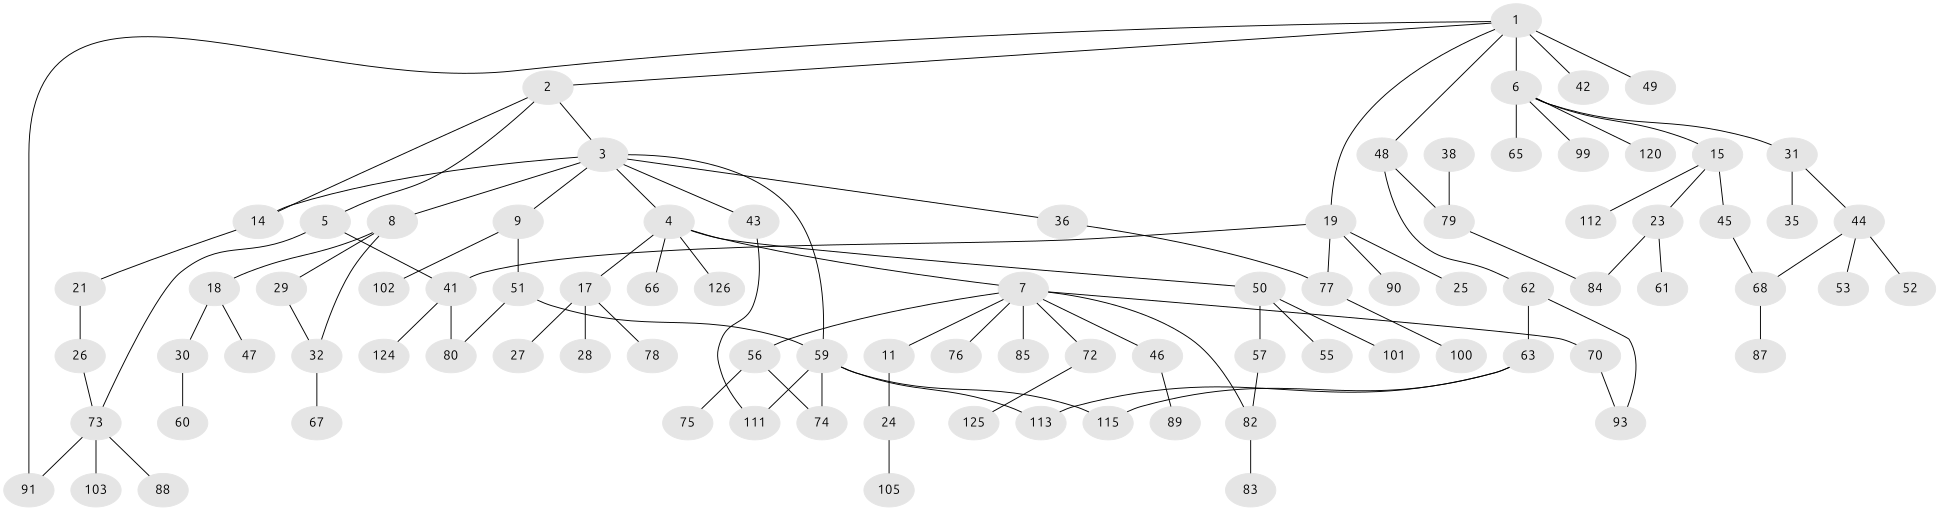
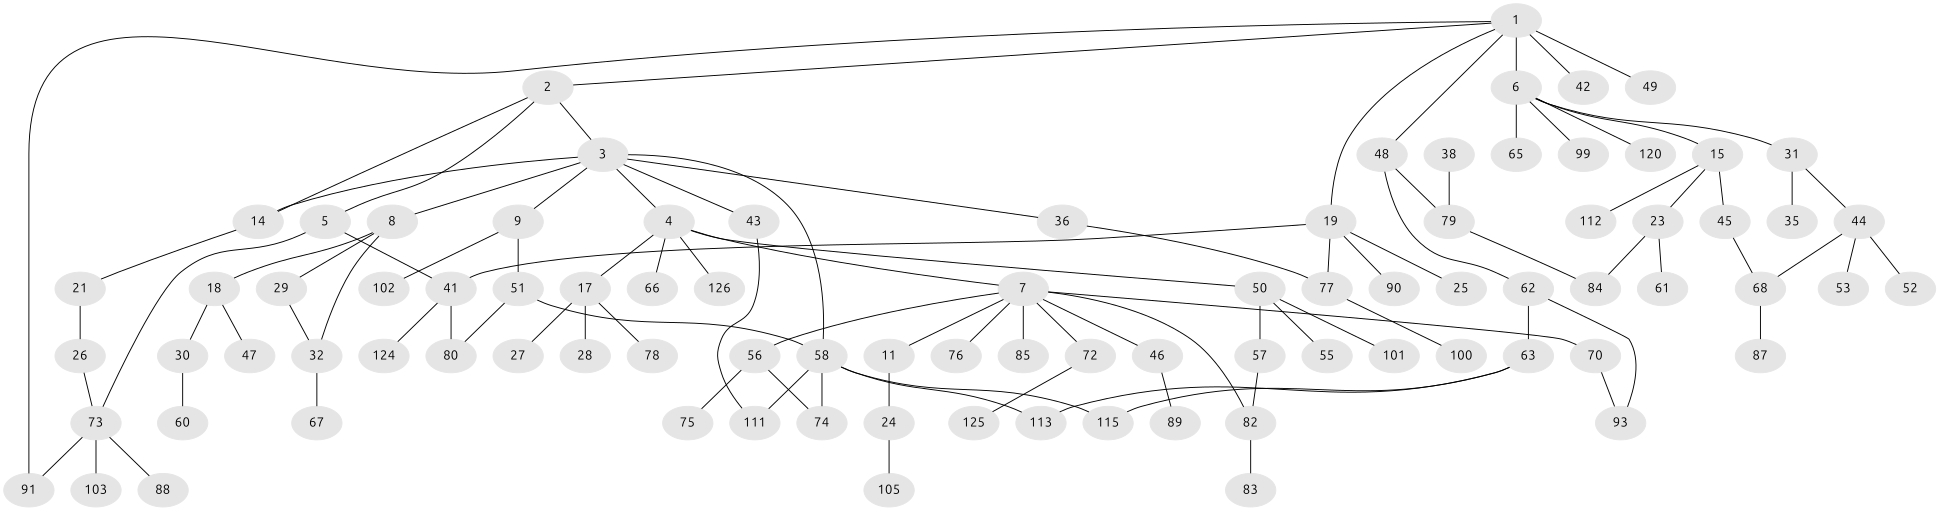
node "59": label "59" -> "58"
